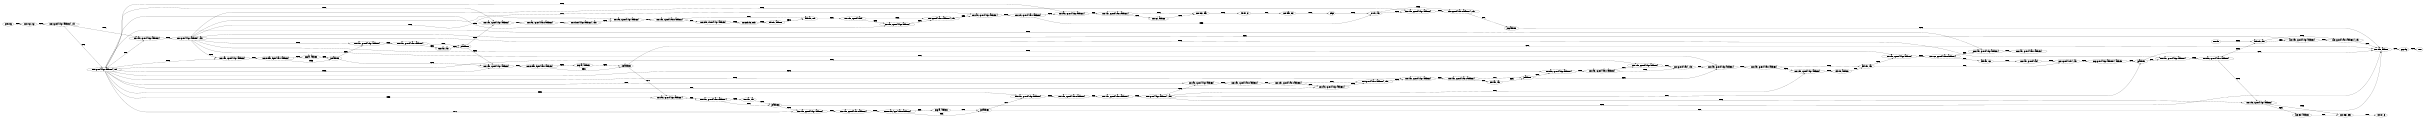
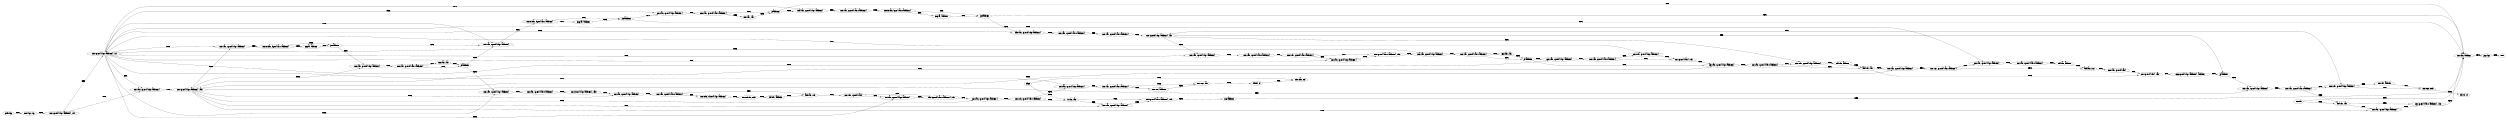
edge "mov eax , esi" -> "cdqe": reversed
edge "jg address" -> "mov eax , address": now "not rdx" -> "mov eax , address"
node "shl rax , address": added
